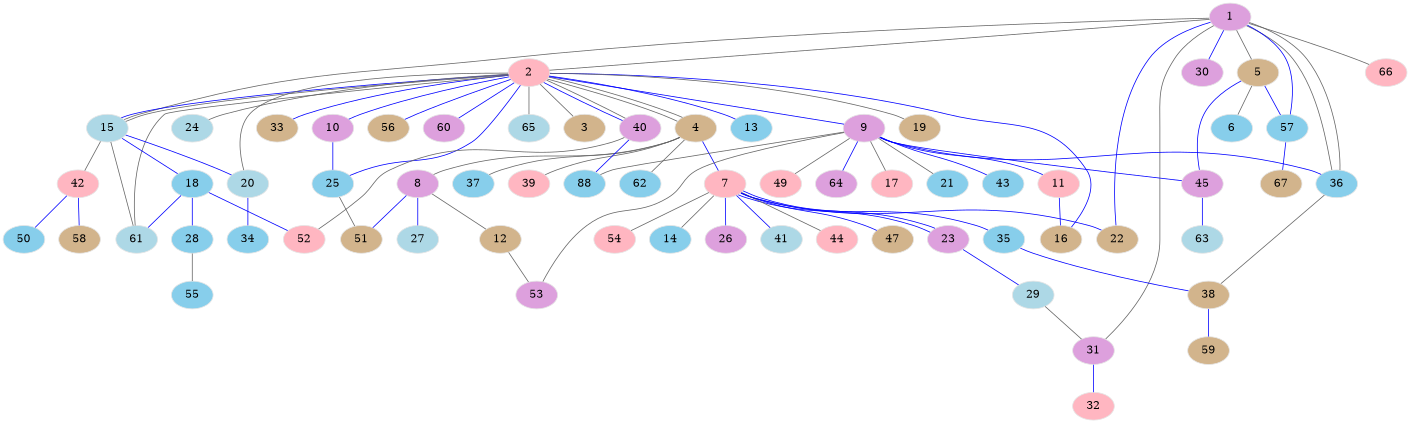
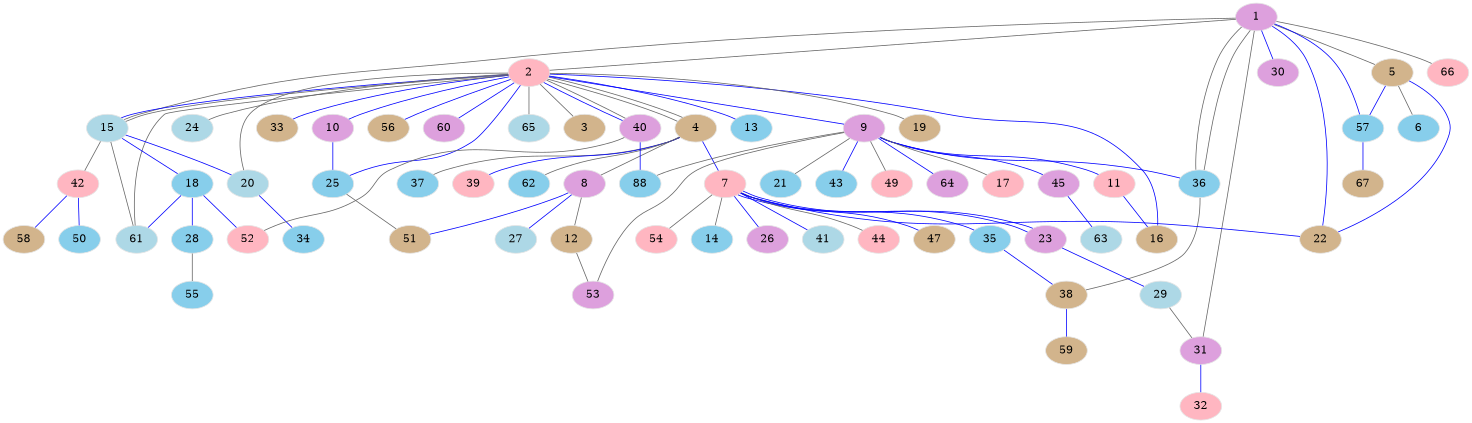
edge "5" -- "45": now "5" -- "22"
edge "4" -- "39": color gray40 -> blue
